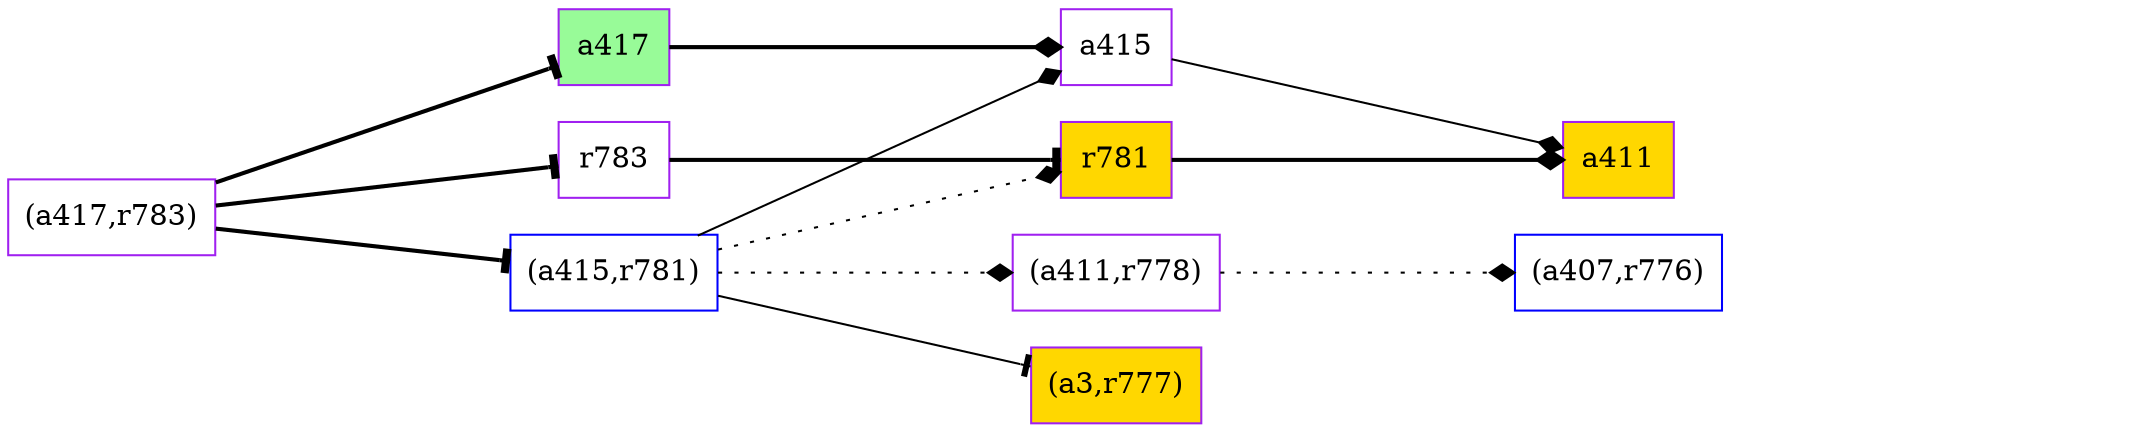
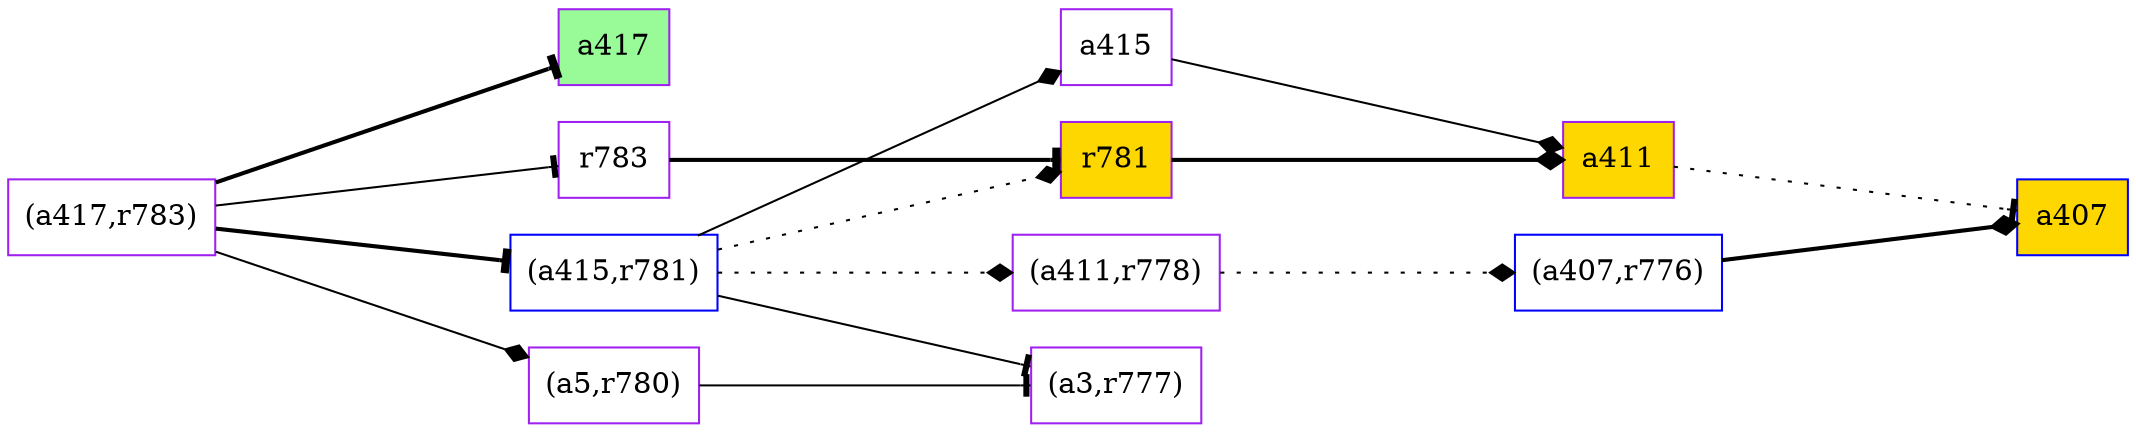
edge "a417" -> "a415": removed
edge "(a417,r783)" -> "r783": style bold -> solid
node "a407": added
node "(a5,r780)": added
node "(a3,r777)": fillcolor gold -> white
